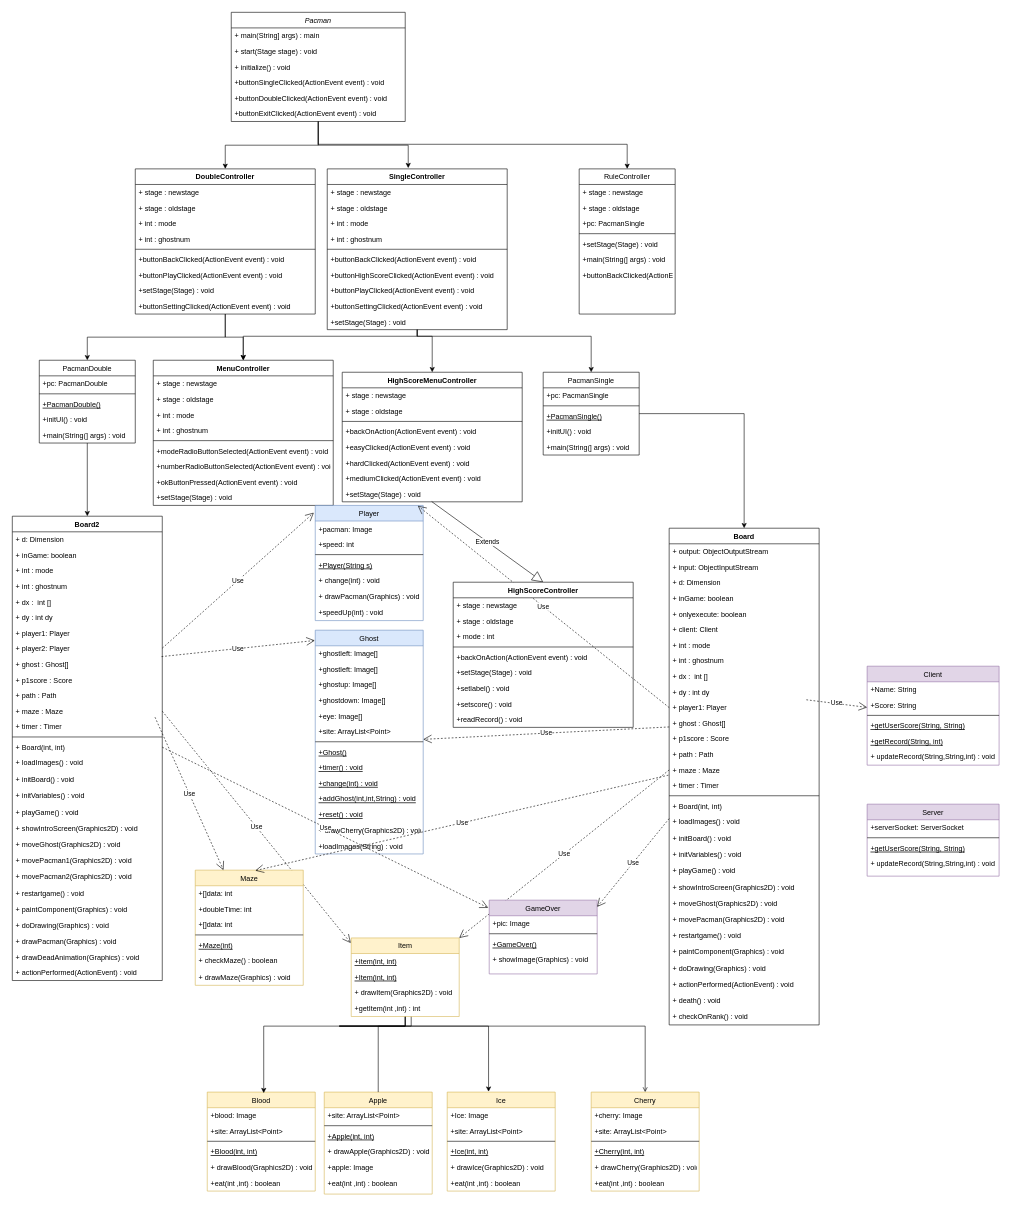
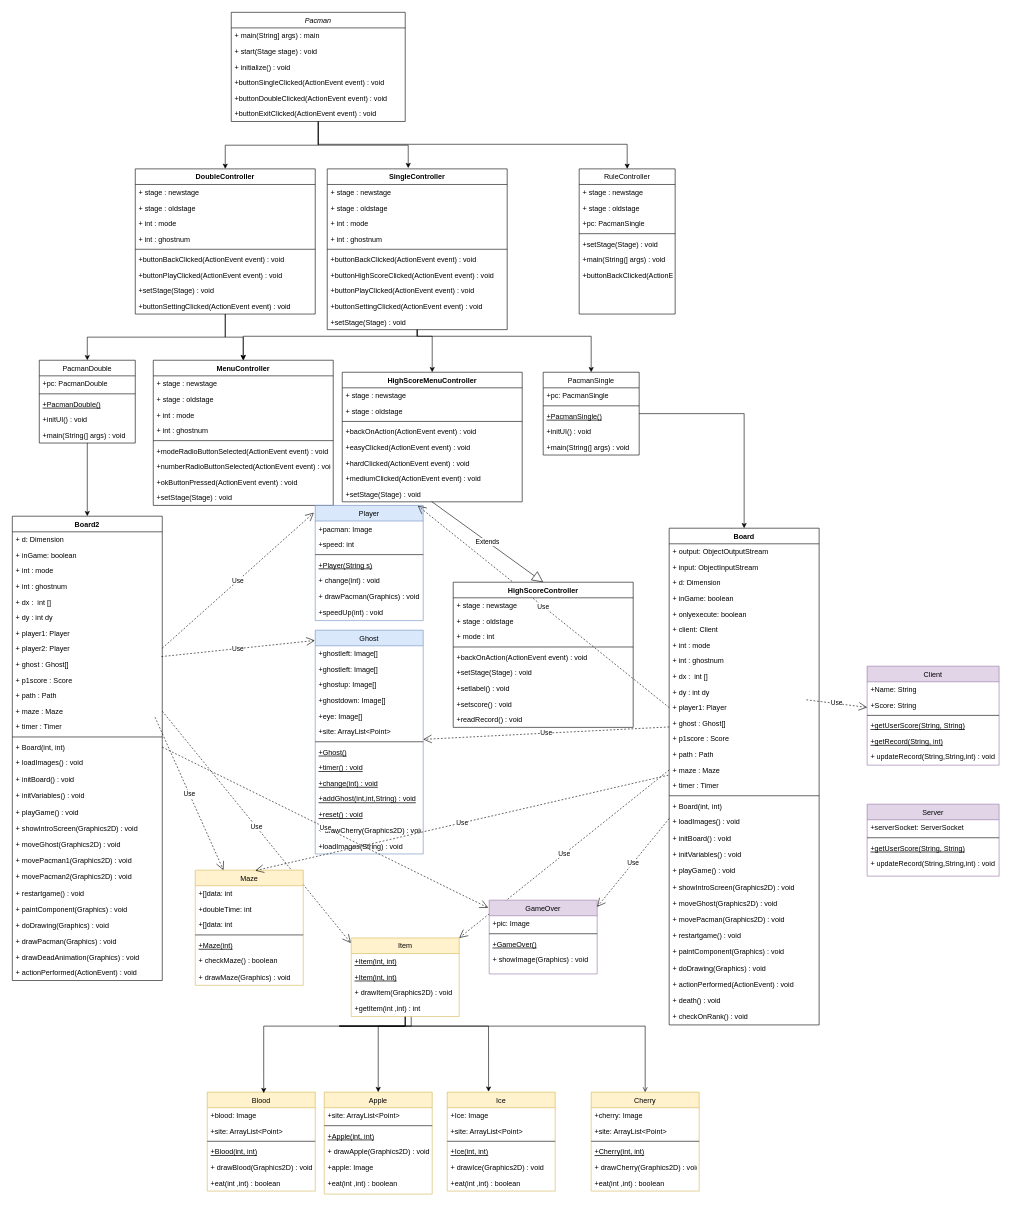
edge "Item" -- "Apple": arrowhead none -> classic
